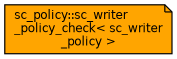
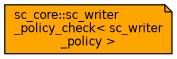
node "sc_policy::sc_writer _policy_check< sc_writer _policy >": label "sc_policy::sc_writer _policy_check< sc_writer _policy >" -> "sc_core::sc_writer _policy_check< sc_writer _policy >"
